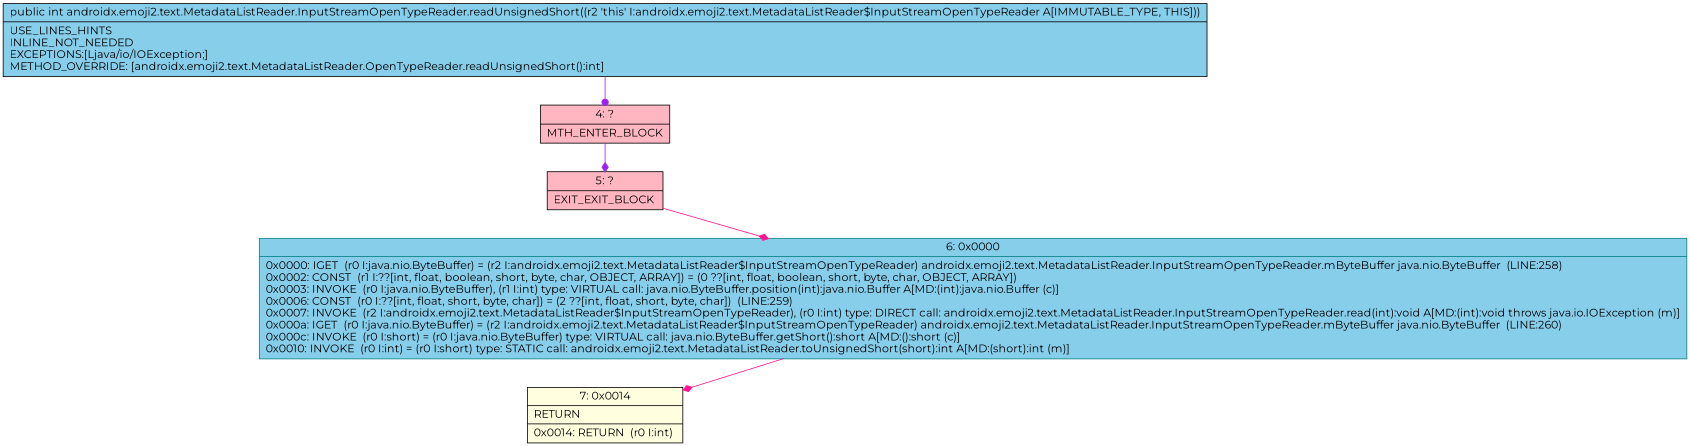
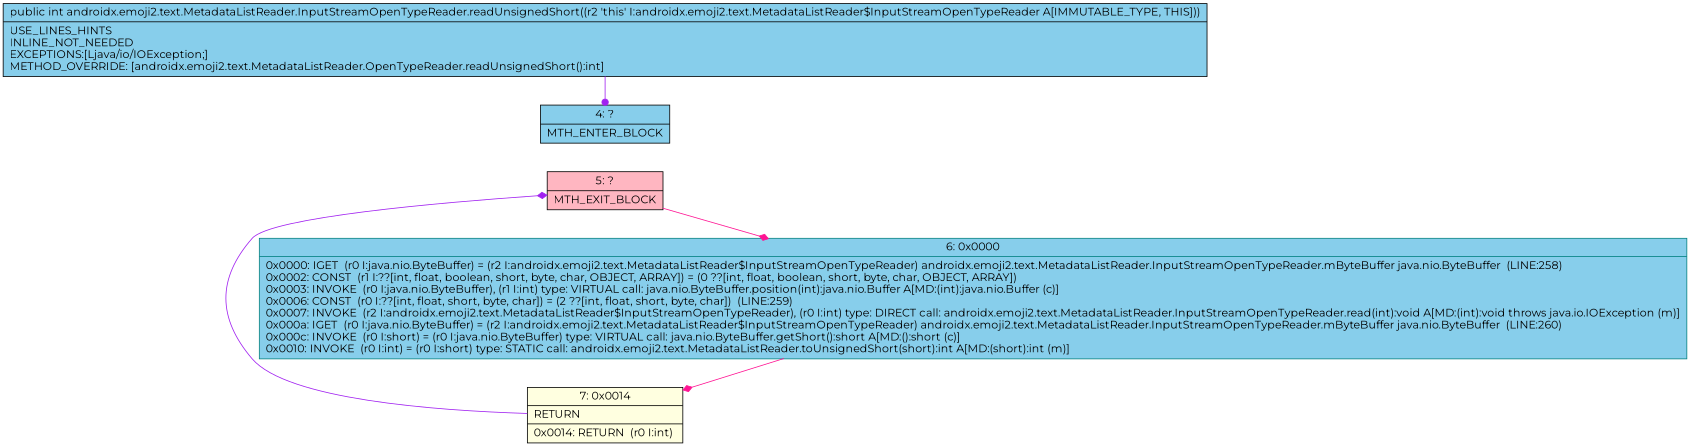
node "4: ?": fillcolor lightpink -> skyblue
edge "4: ?" -> "5: ?": now "7: 0x0014" -> "5: ?"
node "5: ?": text "EXIT_EXIT_BLOCK" -> "MTH_EXIT_BLOCK"
